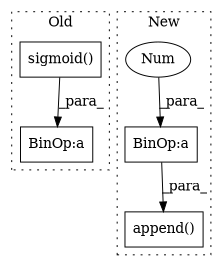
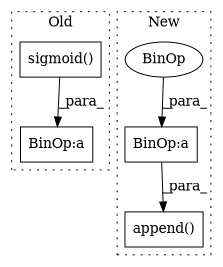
node "Num": label "Num" -> "BinOp"
